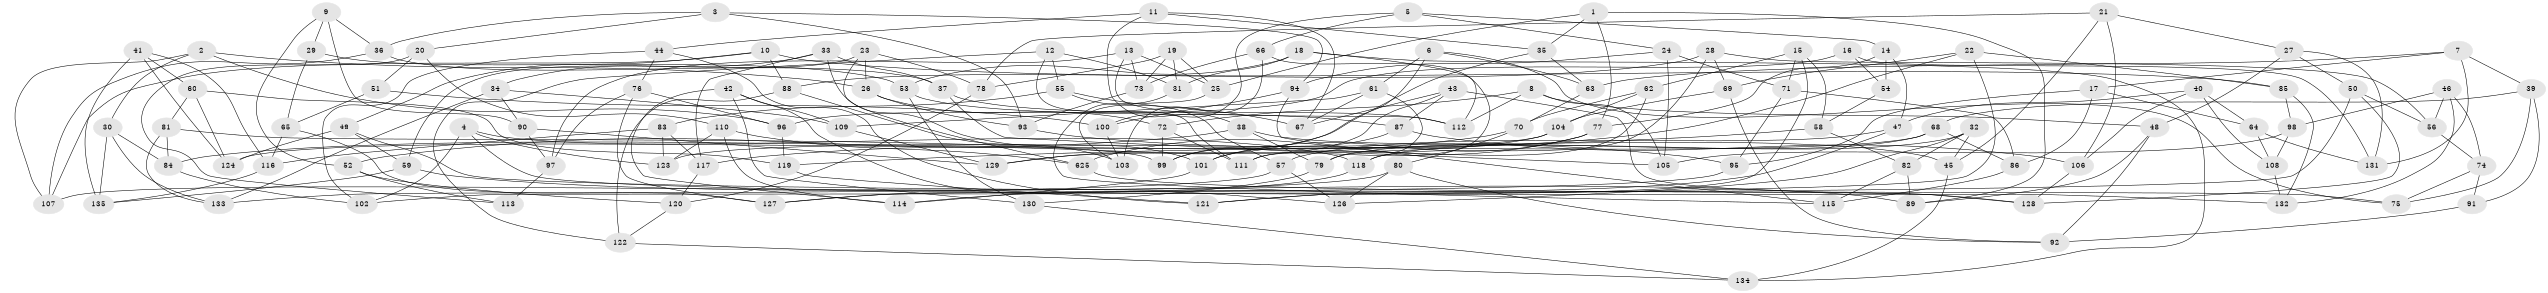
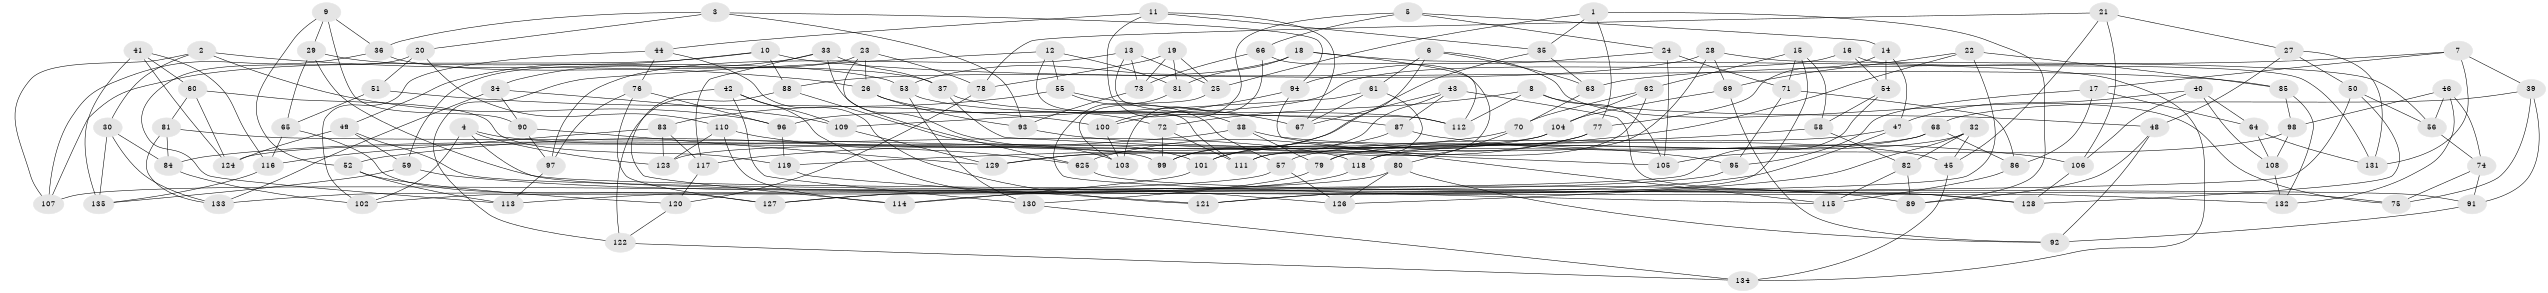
edge "29" -- "91": added
edge "54" -- "113": added
